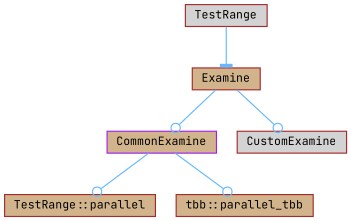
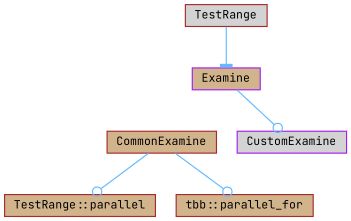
node "Examine": color brown -> purple
edge "Examine" -> "CommonExamine": removed
node "CommonExamine": color purple -> brown
node "CustomExamine": color brown -> purple
node "tbb::parallel_tbb": label "tbb::parallel_tbb" -> "tbb::parallel_for"
